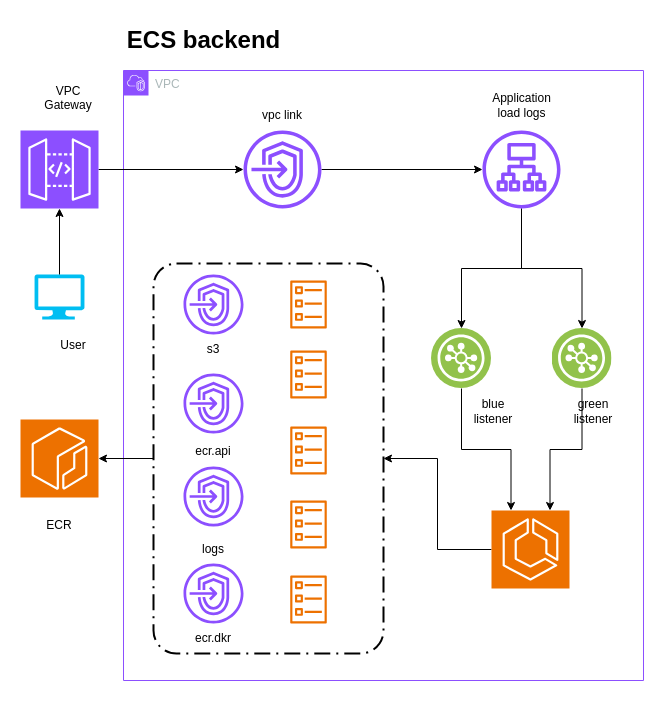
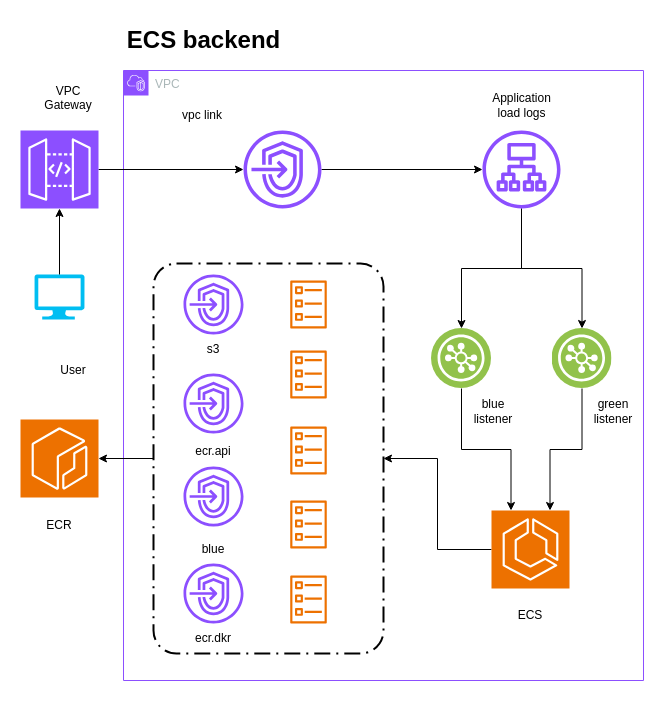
node "vpc link": moved (283, 116) -> (203, 116)
node "User": moved (74, 346) -> (74, 371)
node "green listener": moved (594, 412) -> (614, 412)
node "logs": label "logs" -> "blue"
node "ECS": added
